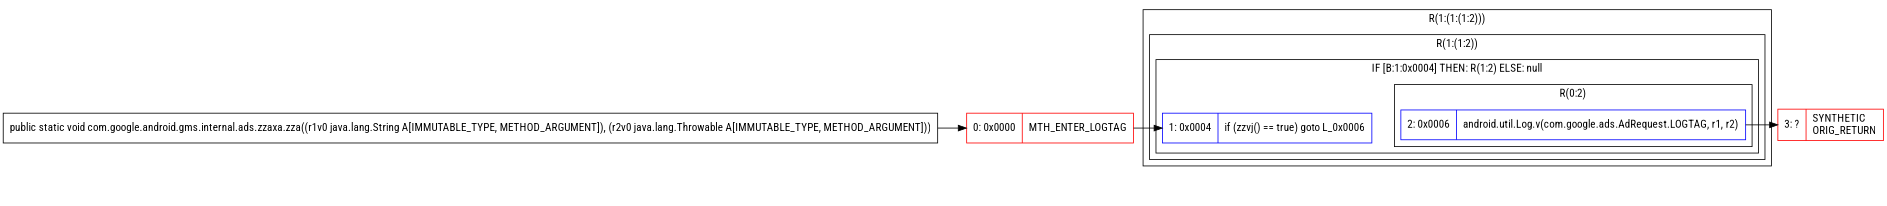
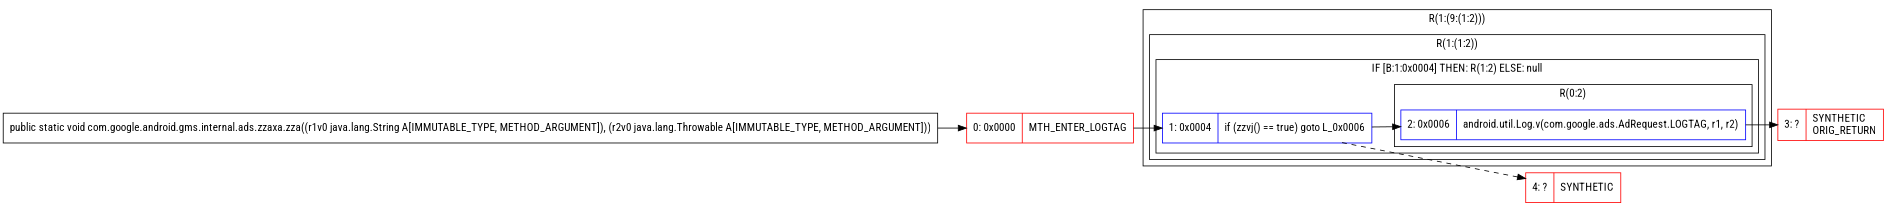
cluster "R(1:(1:(1:2)))": label "R(1:(1:(1:2)))" -> "R(1:(9:(1:2)))"
edge "1: 0x0004" -> "2: 0x0006": added
node "4: ?": added
